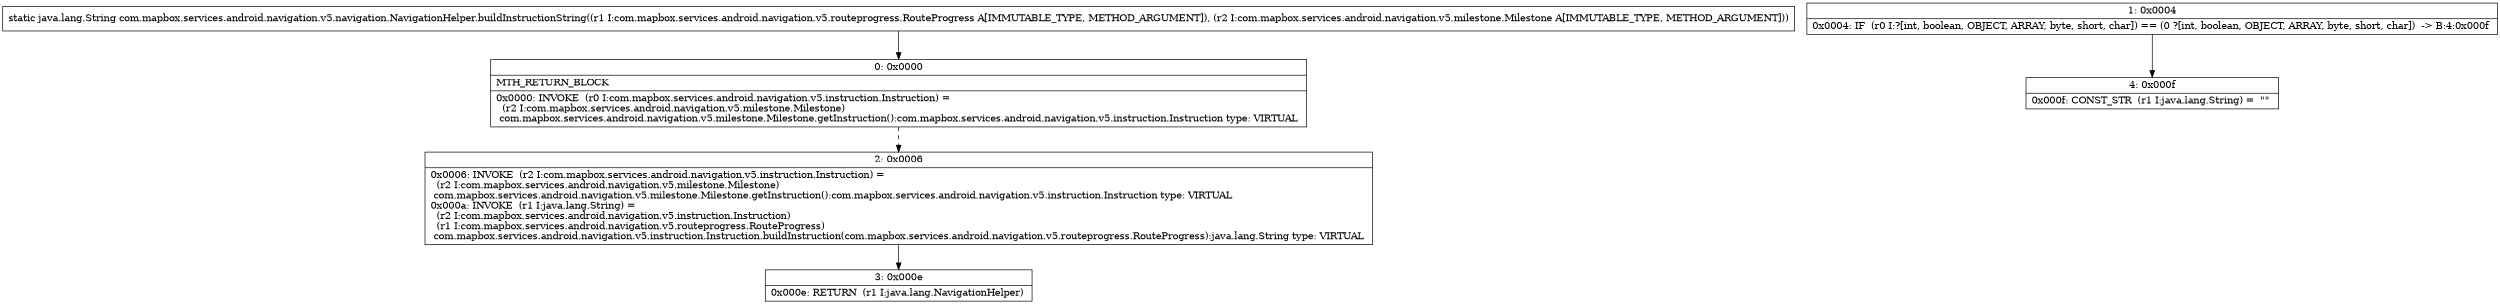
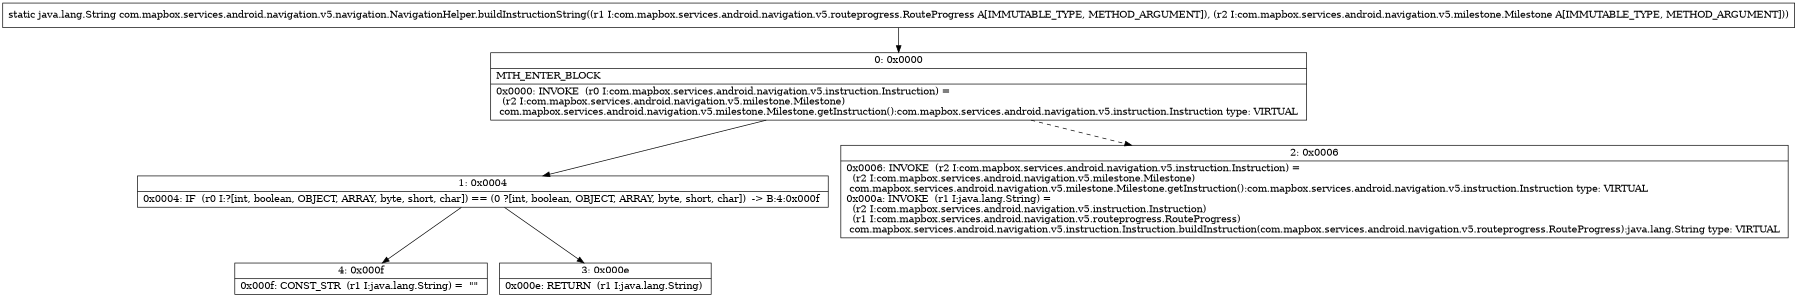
node "0: 0x0000": text "MTH_RETURN_BLOCK" -> "MTH_ENTER_BLOCK"
edge "0: 0x0000" -> "1: 0x0004": added
edge "2: 0x0006" -> "3: 0x000e": now "1: 0x0004" -> "3: 0x000e"
node "3: 0x000e": text "0x000e: RETURN  (r1 I:java.lang.NavigationHelper)" -> "0x000e: RETURN  (r1 I:java.lang.String)"
